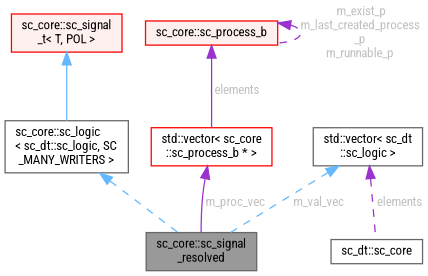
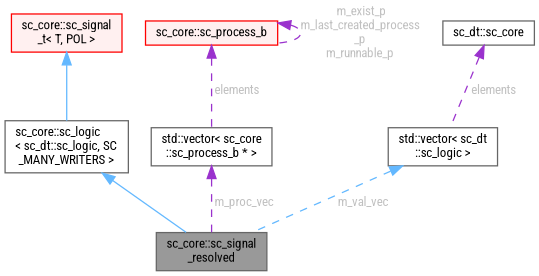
edge "std::vector< sc_core ::sc_process_b * >" -> "sc_core::sc_process_b": style solid -> dashed
node "std::vector< sc_core ::sc_process_b * >": color red -> gray40
edge "sc_core::sc_signal _resolved" -> "std::vector< sc_core ::sc_process_b * >": style solid -> dashed
edge "sc_core::sc_signal _resolved" -> "sc_core::sc_logic < sc_dt::sc_logic, SC _MANY_WRITERS >": style dashed -> solid
edge "sc_dt::sc_core" -> "std::vector< sc_dt ::sc_logic >": reversed
